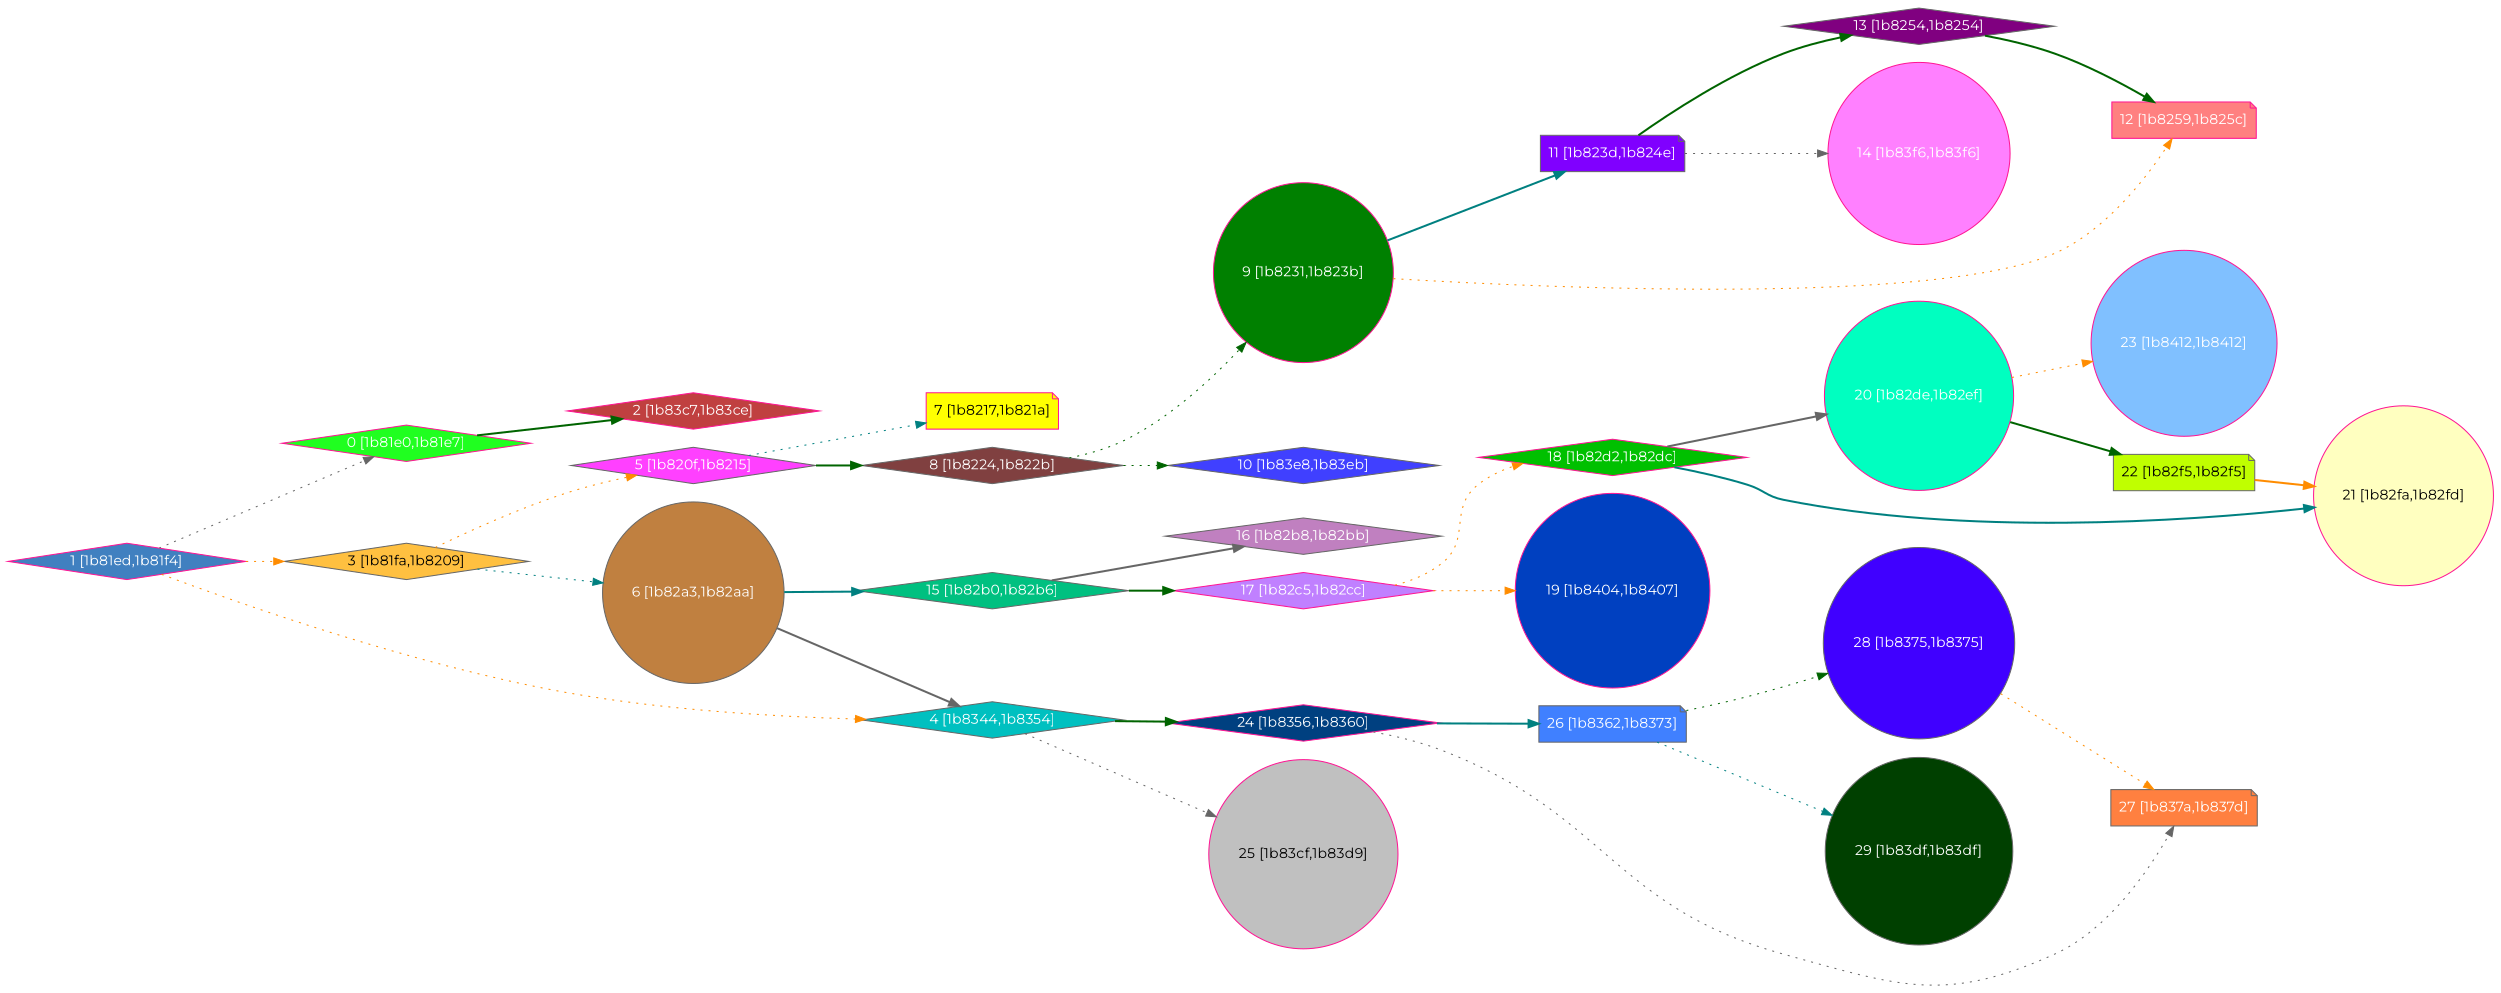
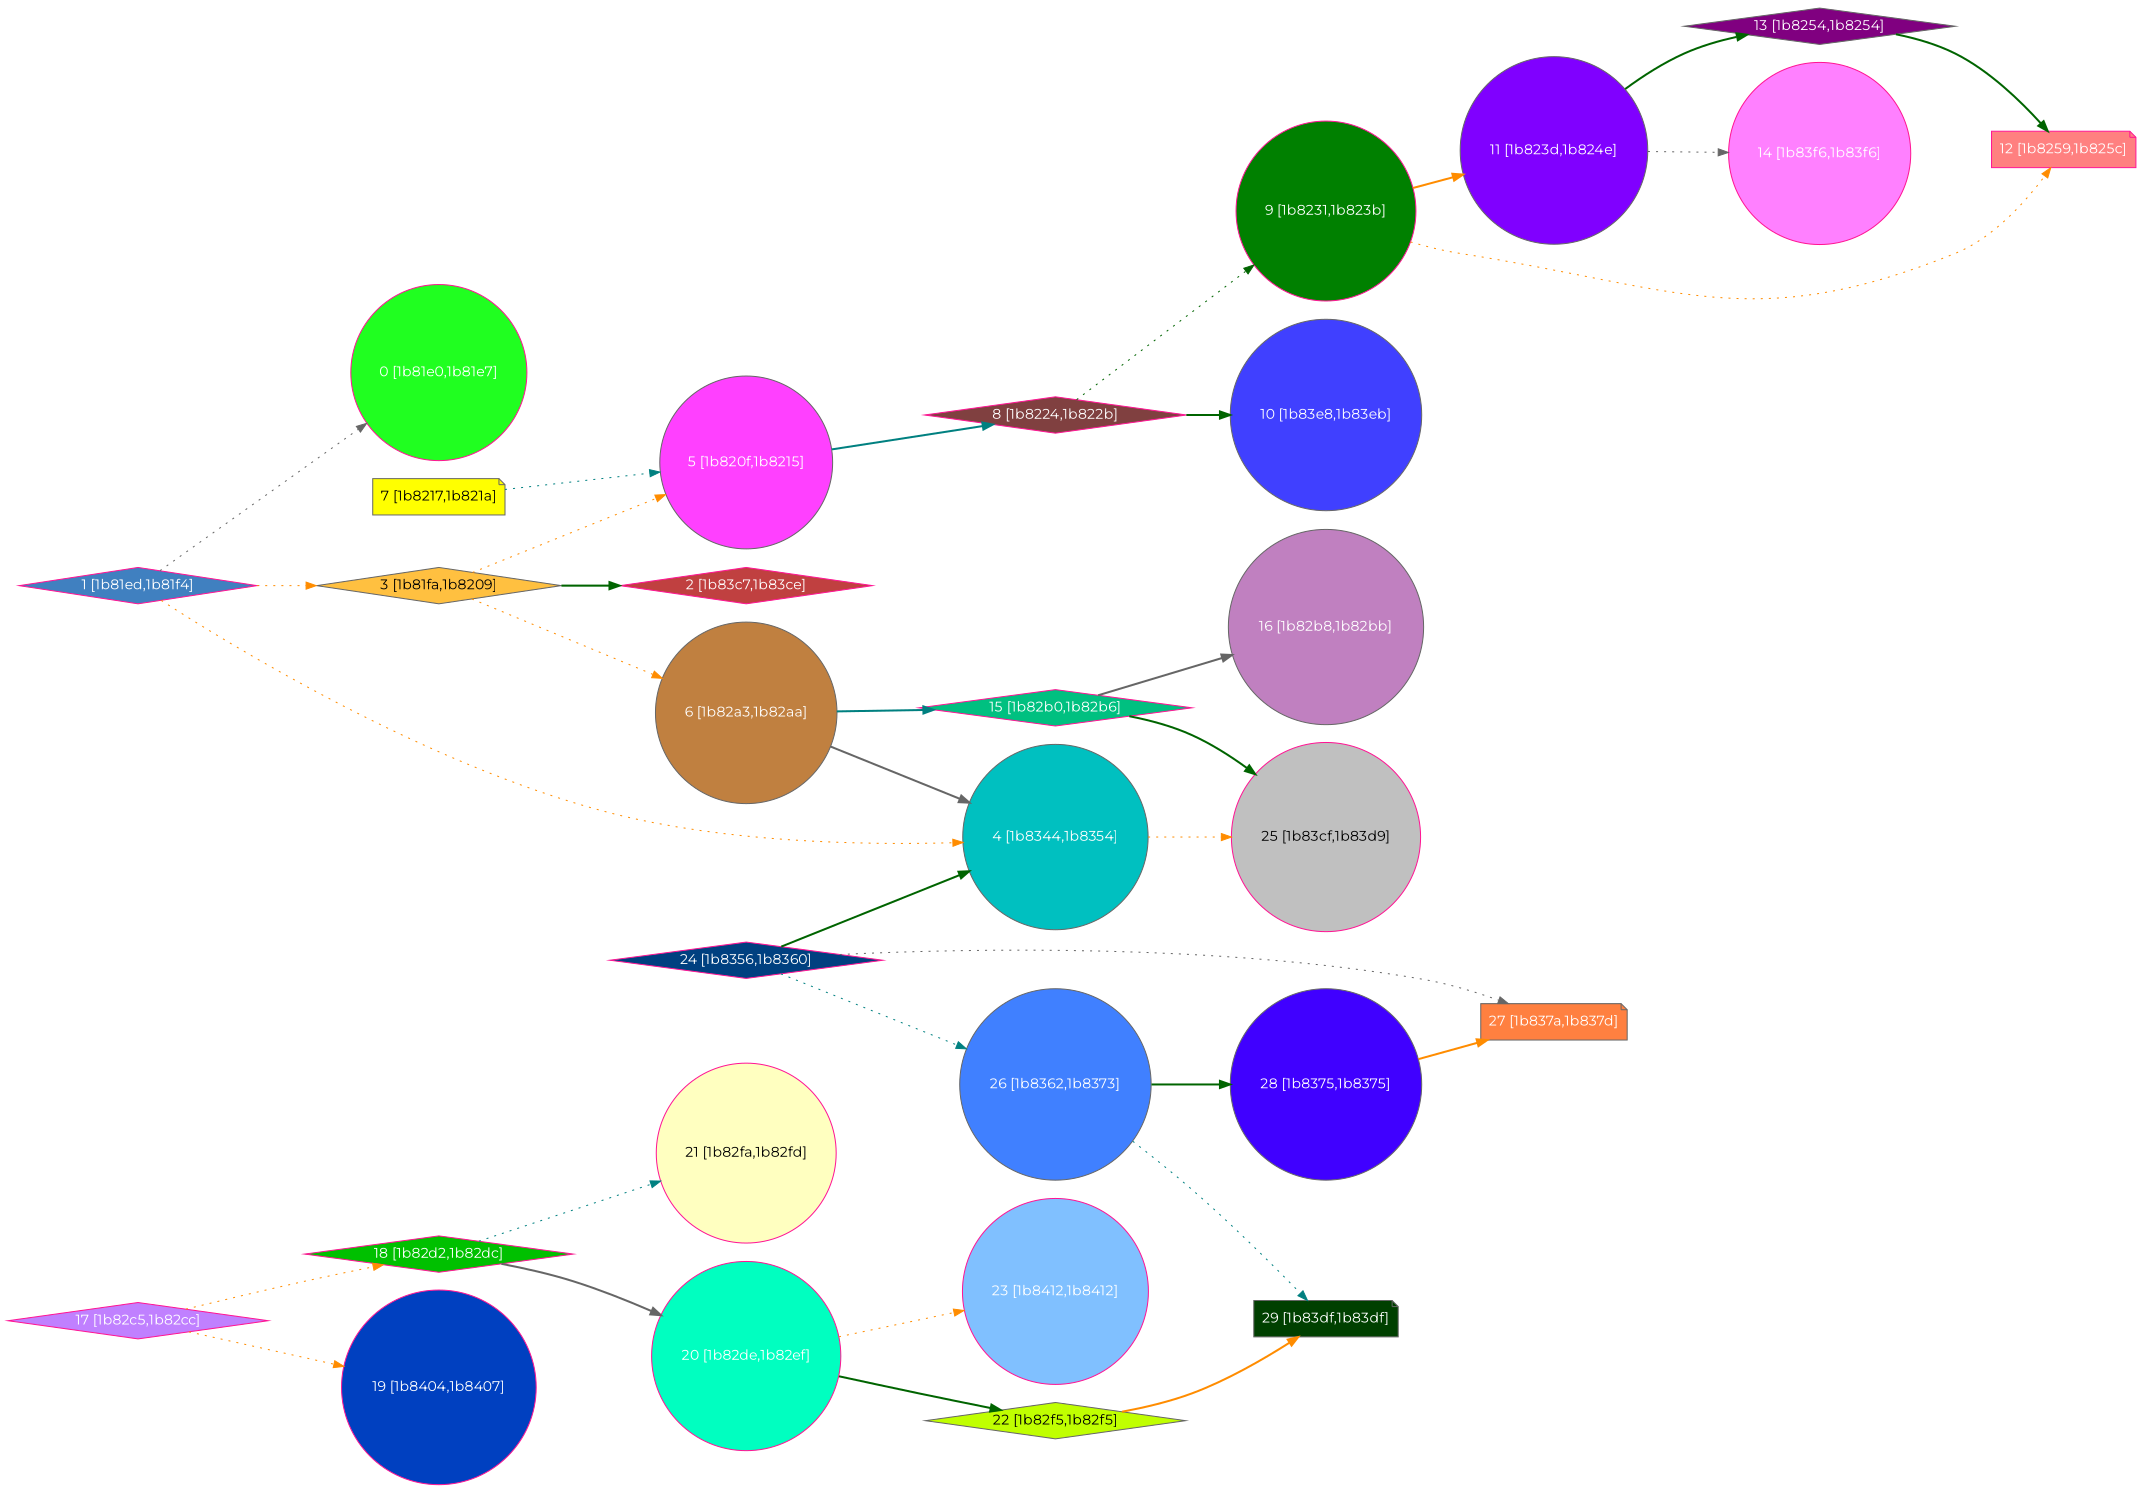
node "11 [1b823d,1b824e]": shape note -> circle
edge "9 [1b8231,1b823b]" -> "11 [1b823d,1b824e]": color teal -> darkorange
node "7 [1b8217,1b821a]": color deeppink -> gray40
edge "0 [1b81e0,1b81e7]" -> "2 [1b83c7,1b83ce]": now "3 [1b81fa,1b8209]" -> "2 [1b83c7,1b83ce]"
edge "5 [1b820f,1b8215]" -> "7 [1b8217,1b821a]": reversed
node "0 [1b81e0,1b81e7]": shape diamond -> circle
node "5 [1b820f,1b8215]": shape diamond -> circle
edge "5 [1b820f,1b8215]" -> "8 [1b8224,1b822b]": color darkgreen -> teal
node "8 [1b8224,1b822b]": color gray40 -> deeppink
edge "8 [1b8224,1b822b]" -> "10 [1b83e8,1b83eb]": style dotted -> bold
node "10 [1b83e8,1b83eb]": shape diamond -> circle
node "22 [1b82f5,1b82f5]": shape note -> diamond
edge "22 [1b82f5,1b82f5]" -> "21 [1b82fa,1b82fd]": now "22 [1b82f5,1b82f5]" -> "29 [1b83df,1b83df]"
edge "18 [1b82d2,1b82dc]" -> "21 [1b82fa,1b82fd]": style bold -> dotted
node "16 [1b82b8,1b82bb]": shape diamond -> circle
edge "3 [1b81fa,1b8209]" -> "6 [1b82a3,1b82aa]": color teal -> darkorange
node "15 [1b82b0,1b82b6]": color gray40 -> deeppink
edge "15 [1b82b0,1b82b6]" -> "17 [1b82c5,1b82cc]": now "15 [1b82b0,1b82b6]" -> "25 [1b83cf,1b83d9]"
edge "26 [1b8362,1b8373]" -> "28 [1b8375,1b8375]": style dotted -> bold
node "4 [1b8344,1b8354]": shape diamond -> circle
edge "4 [1b8344,1b8354]" -> "24 [1b8356,1b8360]": reversed
edge "24 [1b8356,1b8360]" -> "26 [1b8362,1b8373]": style bold -> dotted
node "26 [1b8362,1b8373]": shape note -> circle
edge "28 [1b8375,1b8375]" -> "27 [1b837a,1b837d]": style dotted -> bold
edge "4 [1b8344,1b8354]" -> "25 [1b83cf,1b83d9]": color gray40 -> darkorange
node "29 [1b83df,1b83df]": shape circle -> note
